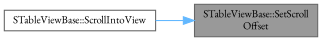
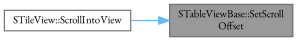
node "STableViewBase::ScrollIntoView": label "STableViewBase::ScrollIntoView" -> "STileView::ScrollIntoView"
